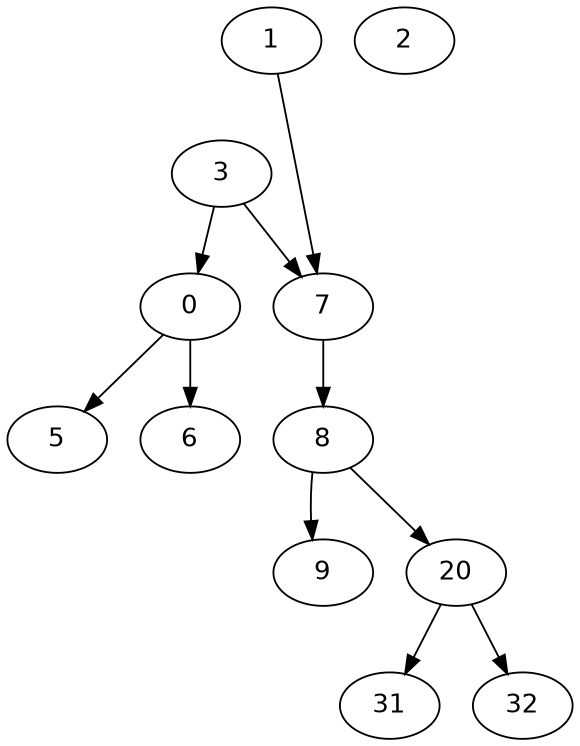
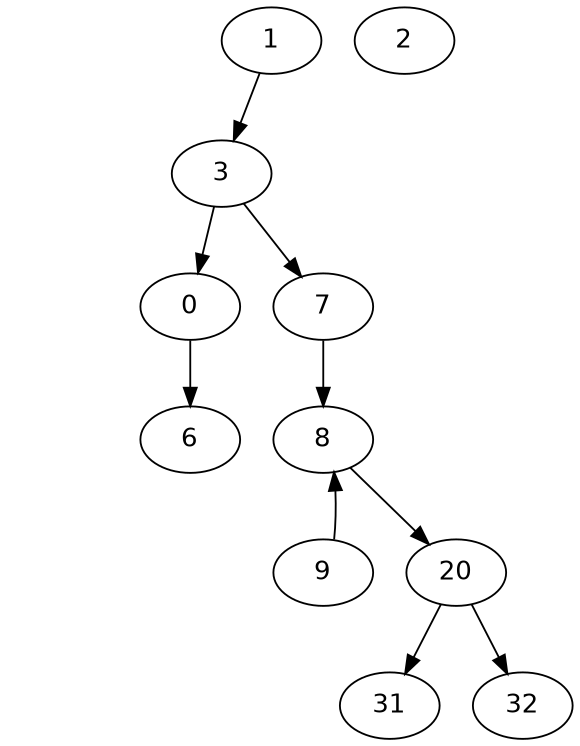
edge "1" -> "7": now "1" -> "3"
node "5": removed
edge "8" -> "9": reversed
